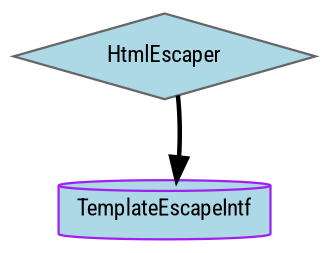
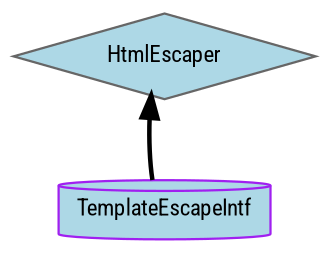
edge "HtmlEscaper" -> "TemplateEscapeIntf": reversed
